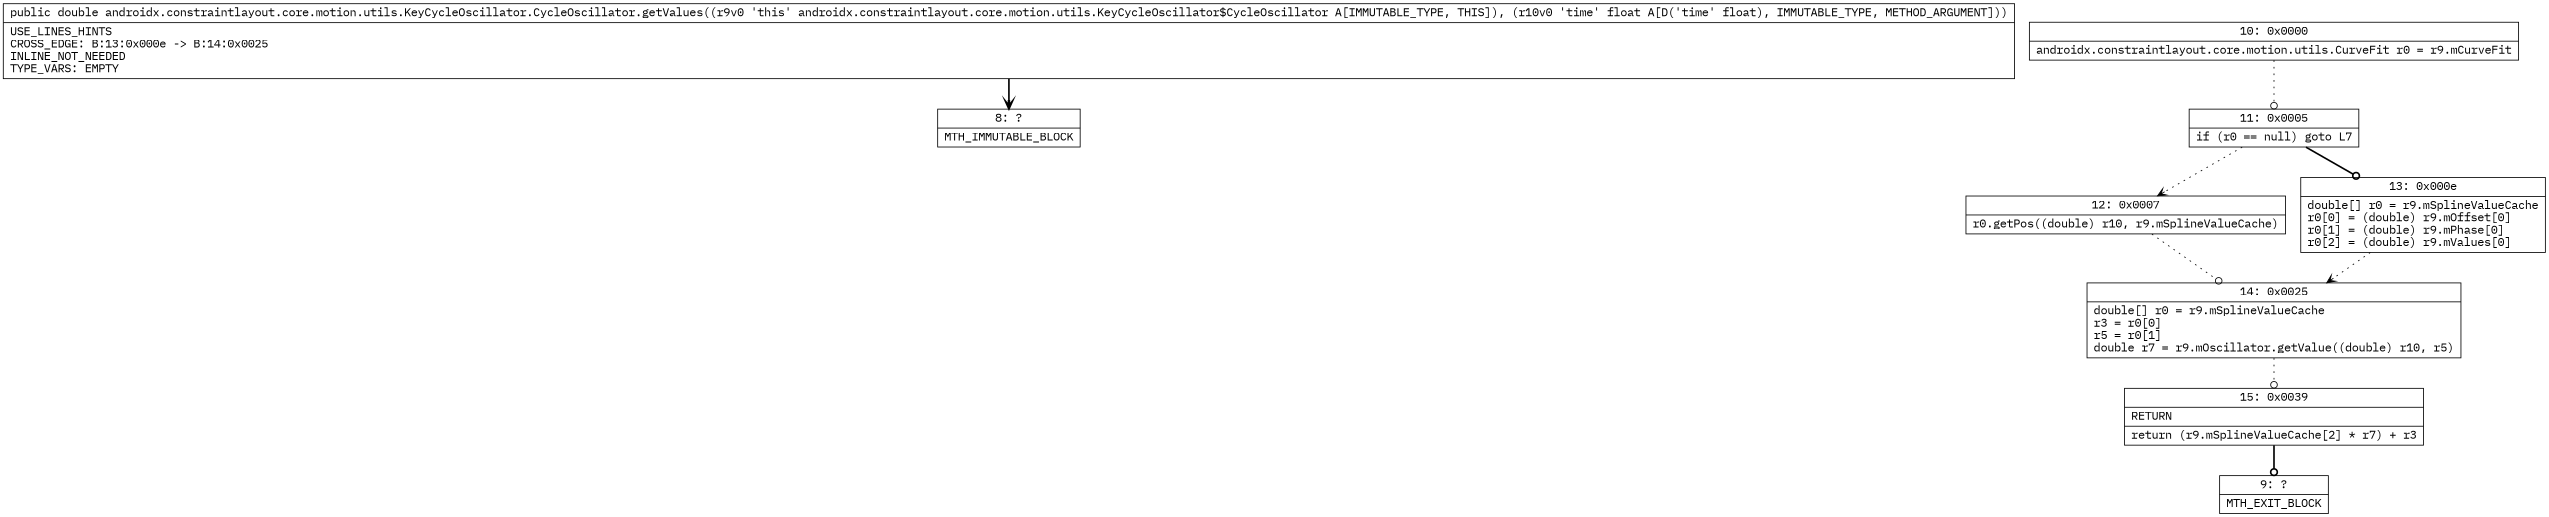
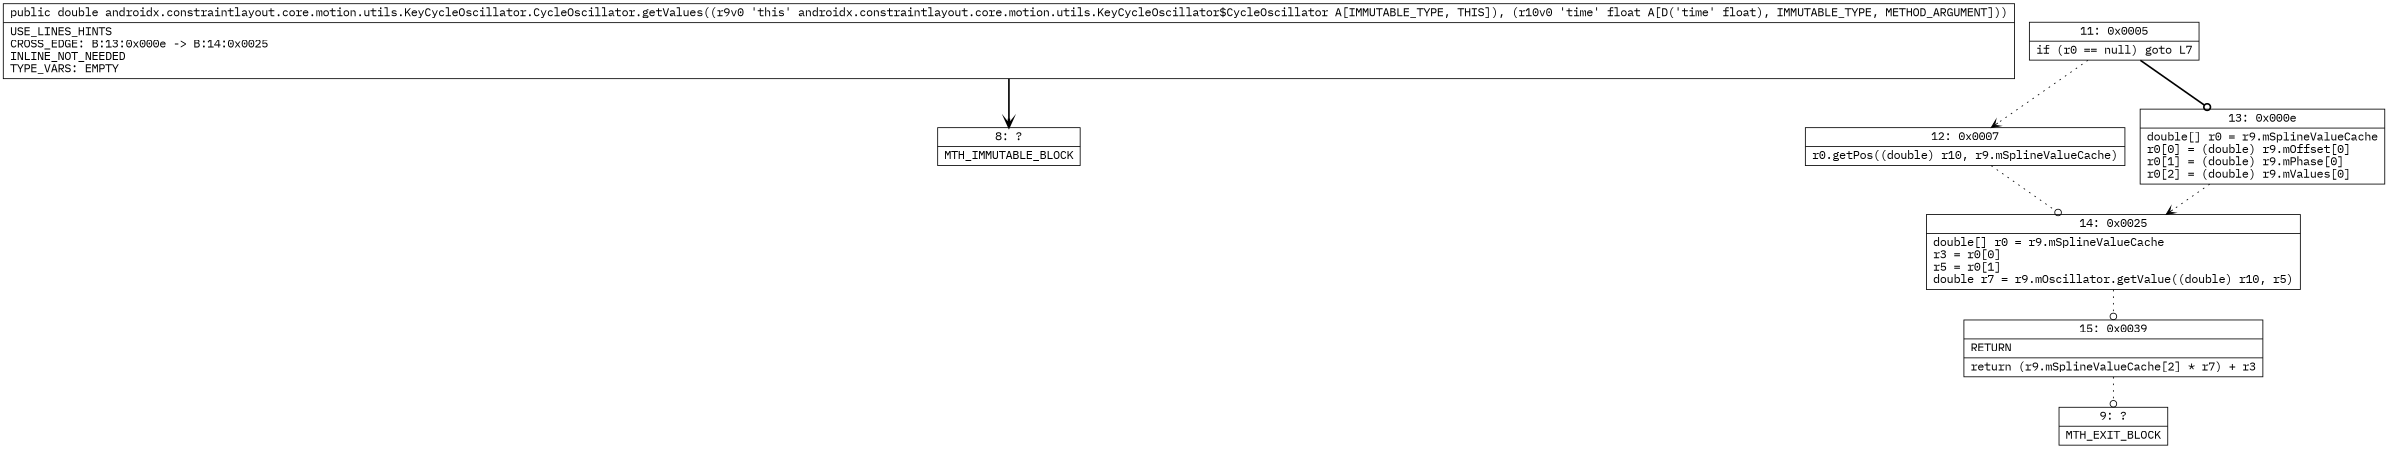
node "10: 0x0000": removed
edge "15: 0x0039" -> "9: ?": style bold -> dotted
